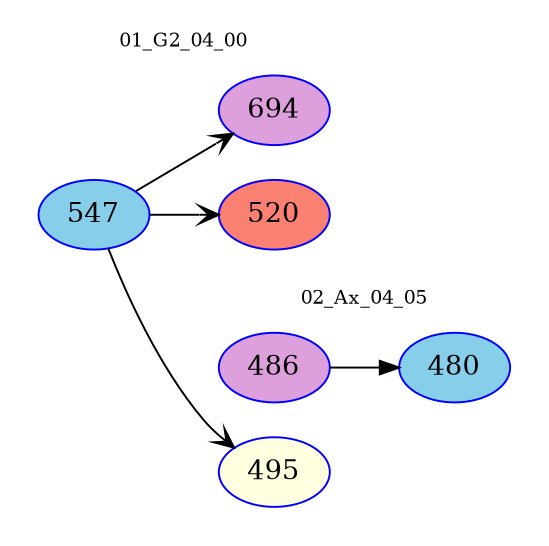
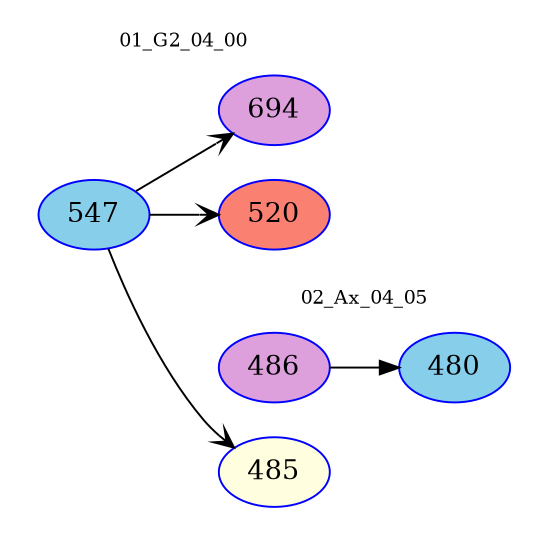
node "495": label "495" -> "485"
